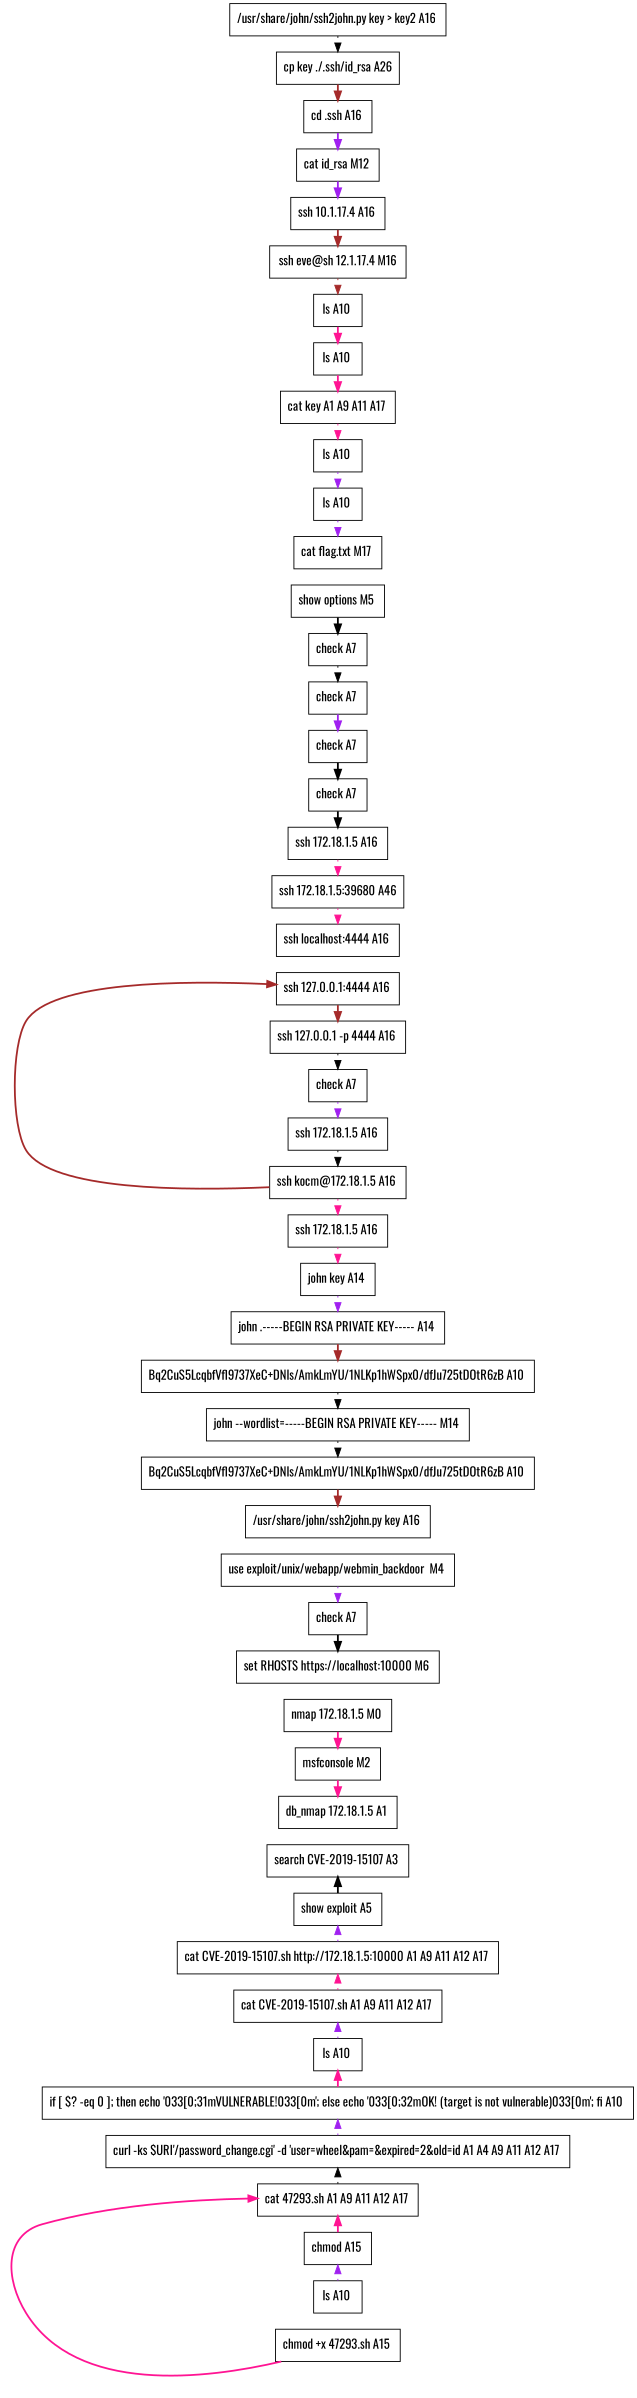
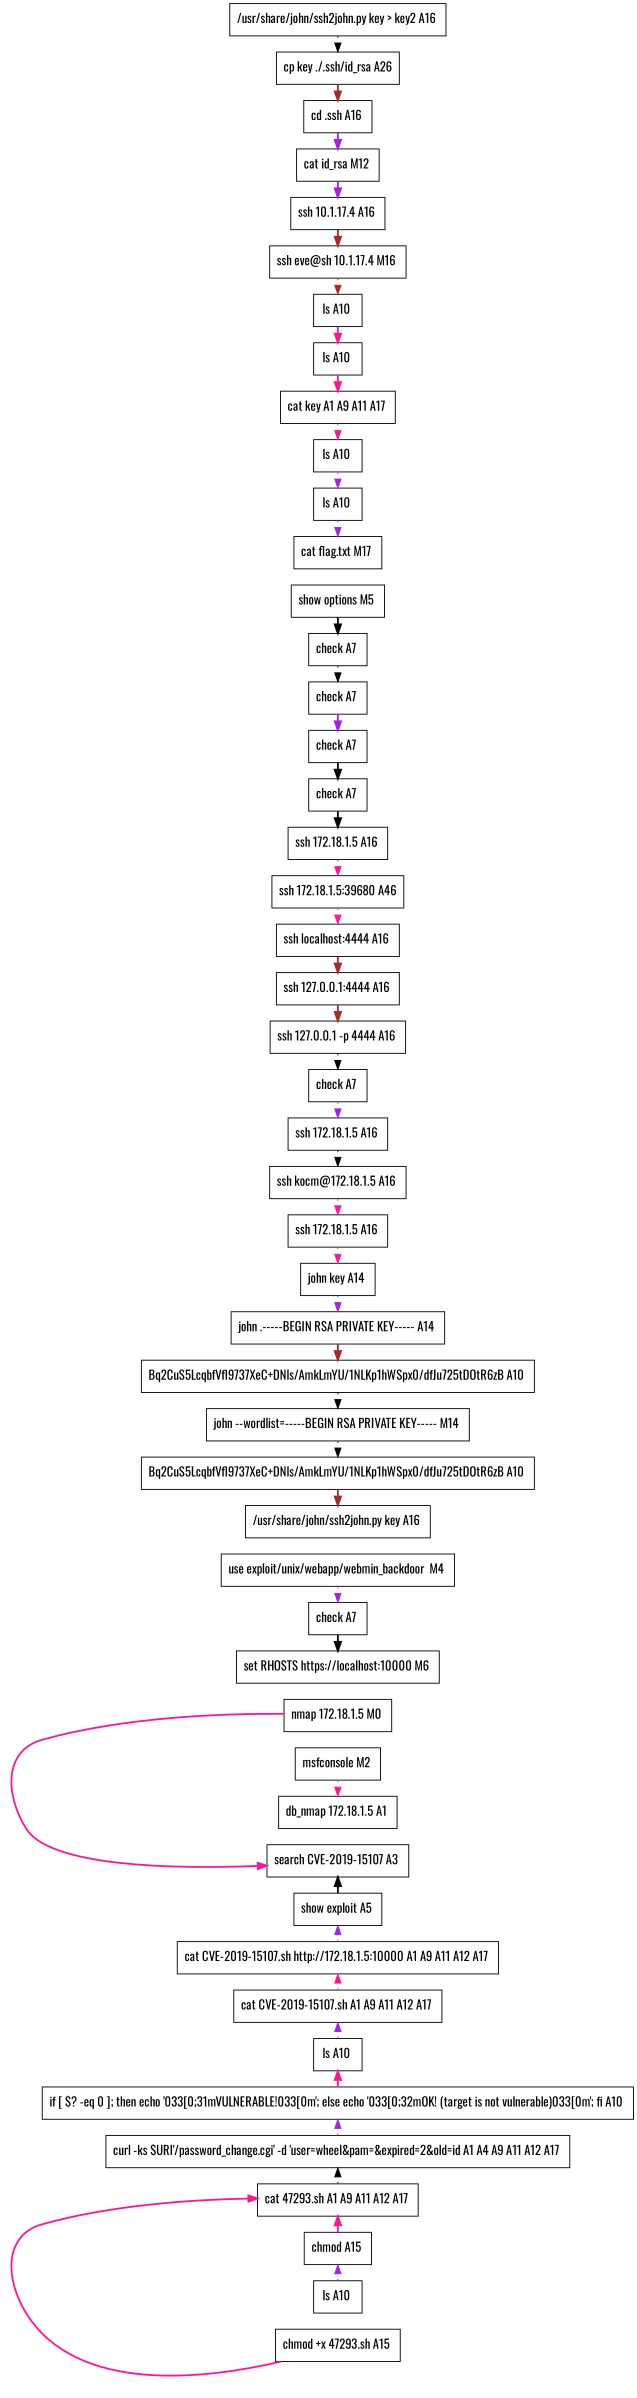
node "ssh eve@sh 12.1.17.4 M16": label "ssh eve@sh 12.1.17.4 M16" -> "ssh eve@sh 10.1.17.4 M16"
edge "ssh kocm@172.18.1.5 A16" -> "ssh 127.0.0.1:4444 A16": now "ssh localhost:4444 A16" -> "ssh 127.0.0.1:4444 A16"
edge "nmap 172.18.1.5 M0" -> "msfconsole M2": now "nmap 172.18.1.5 M0" -> "search CVE-2019-15107 A3"
edge "msfconsole M2" -> "db_nmap 172.18.1.5 A1": style bold -> dotted
